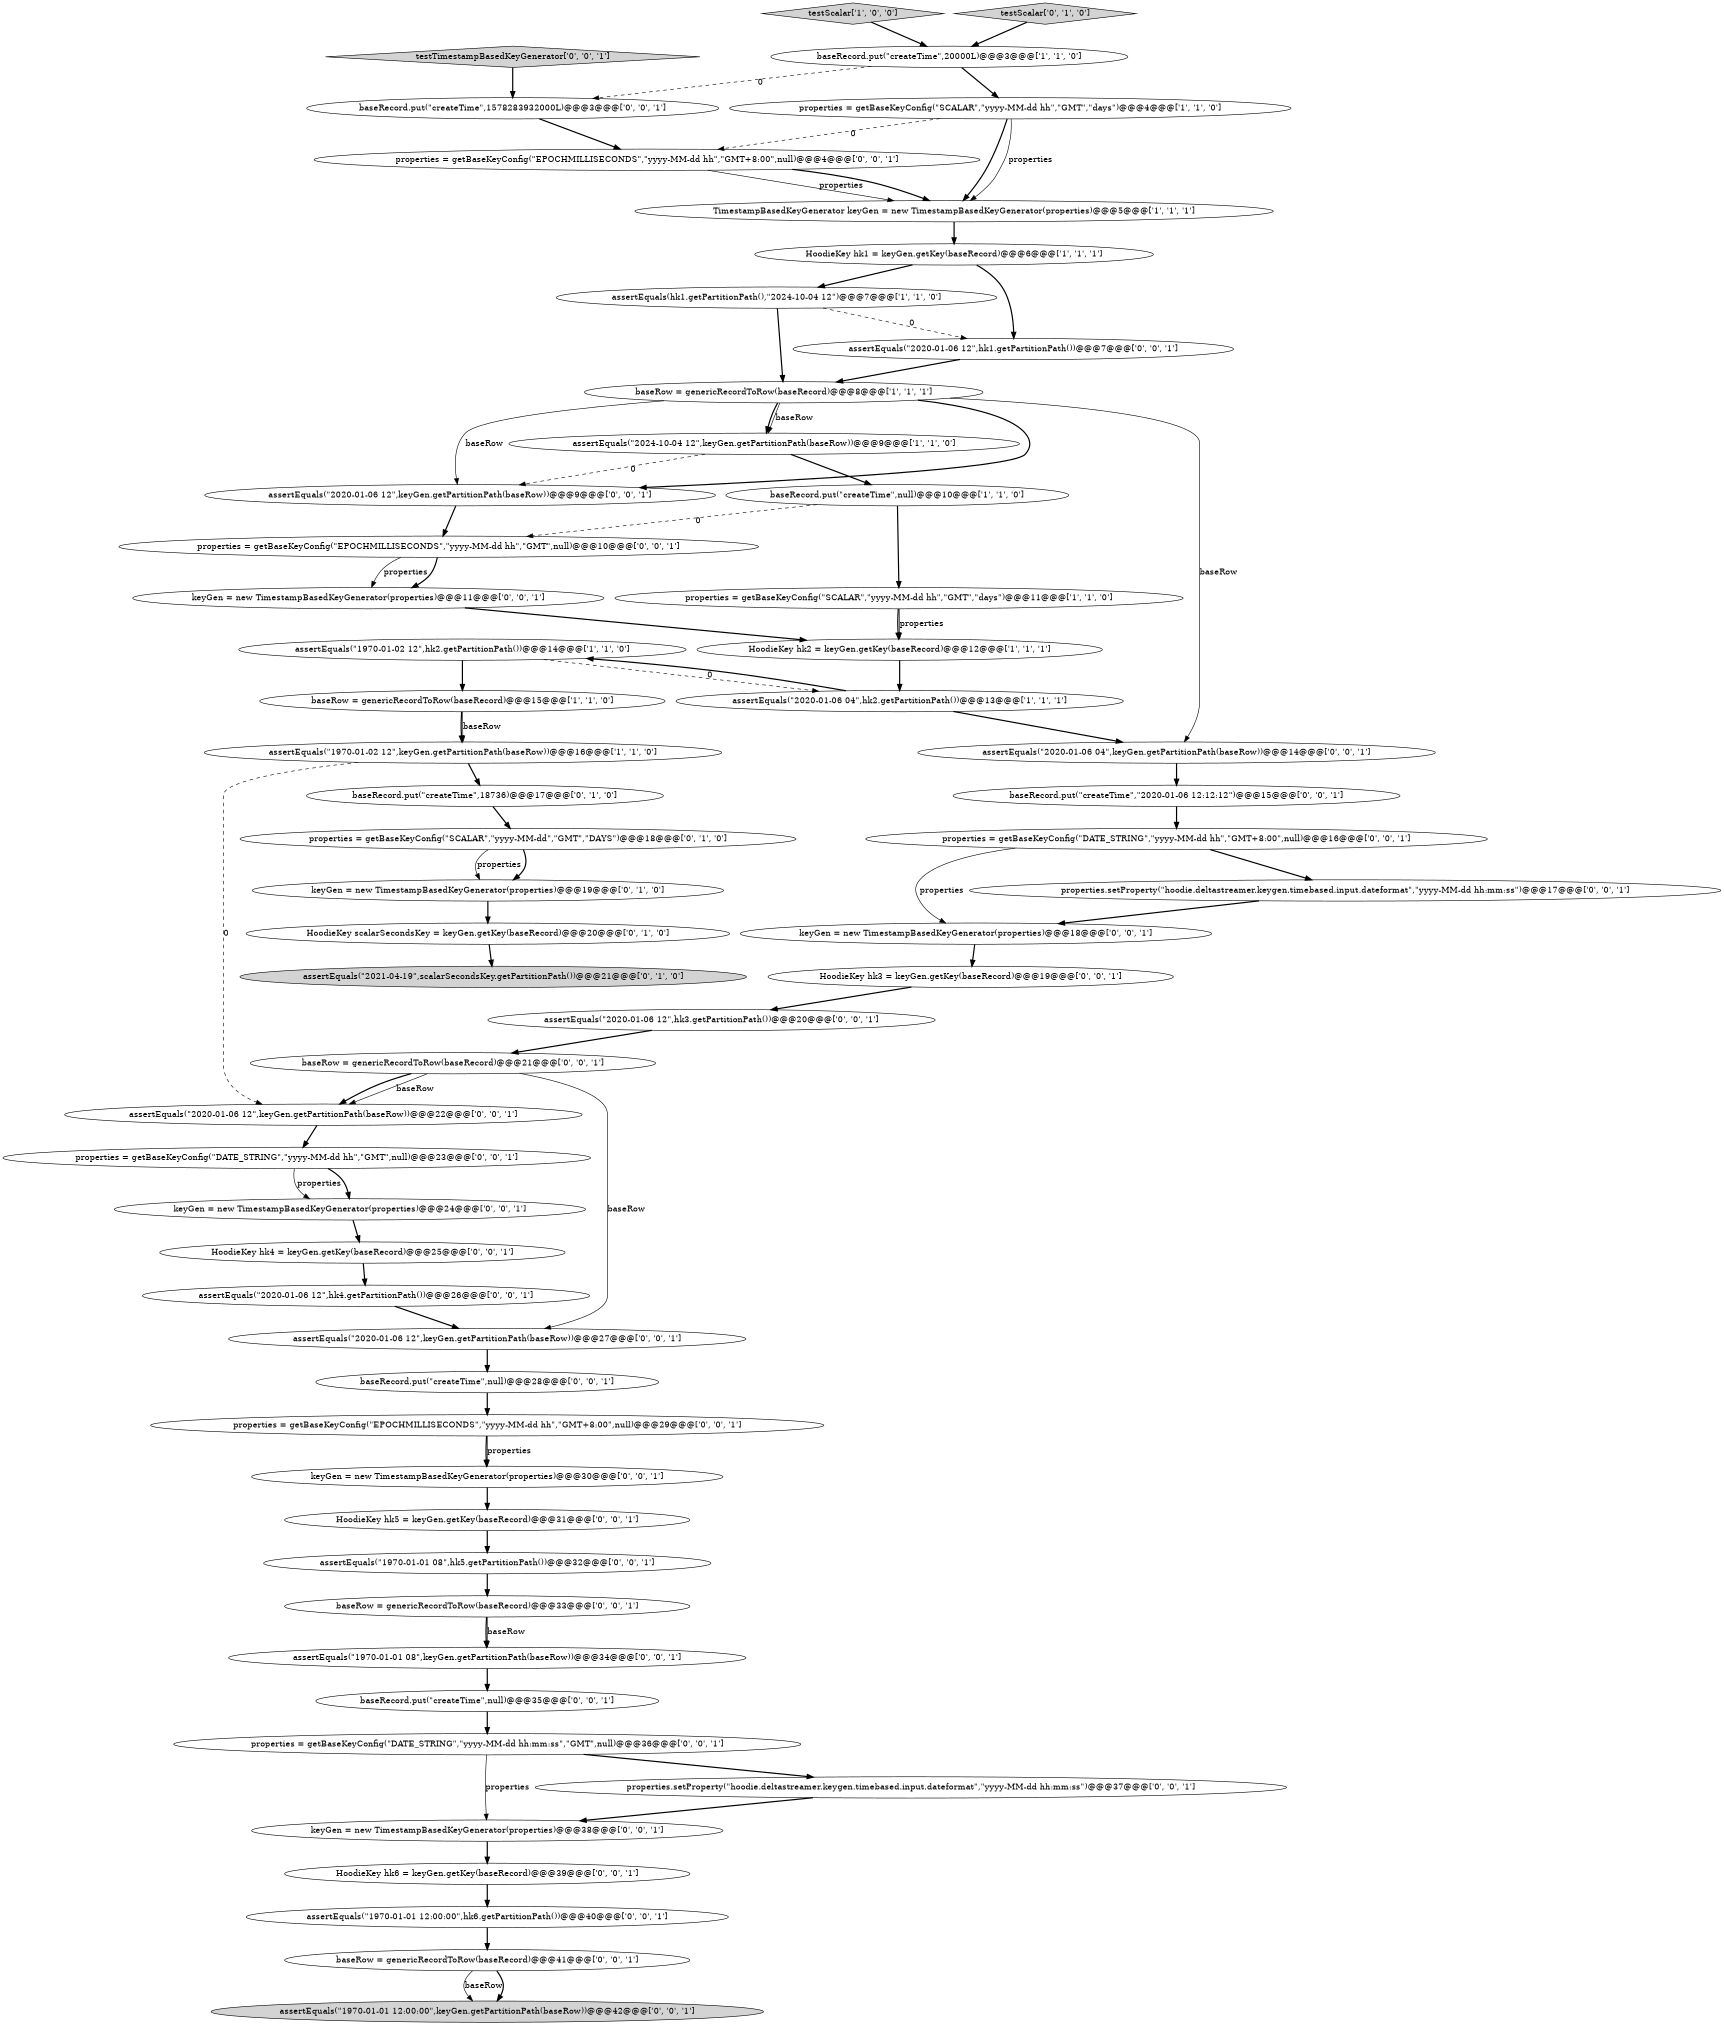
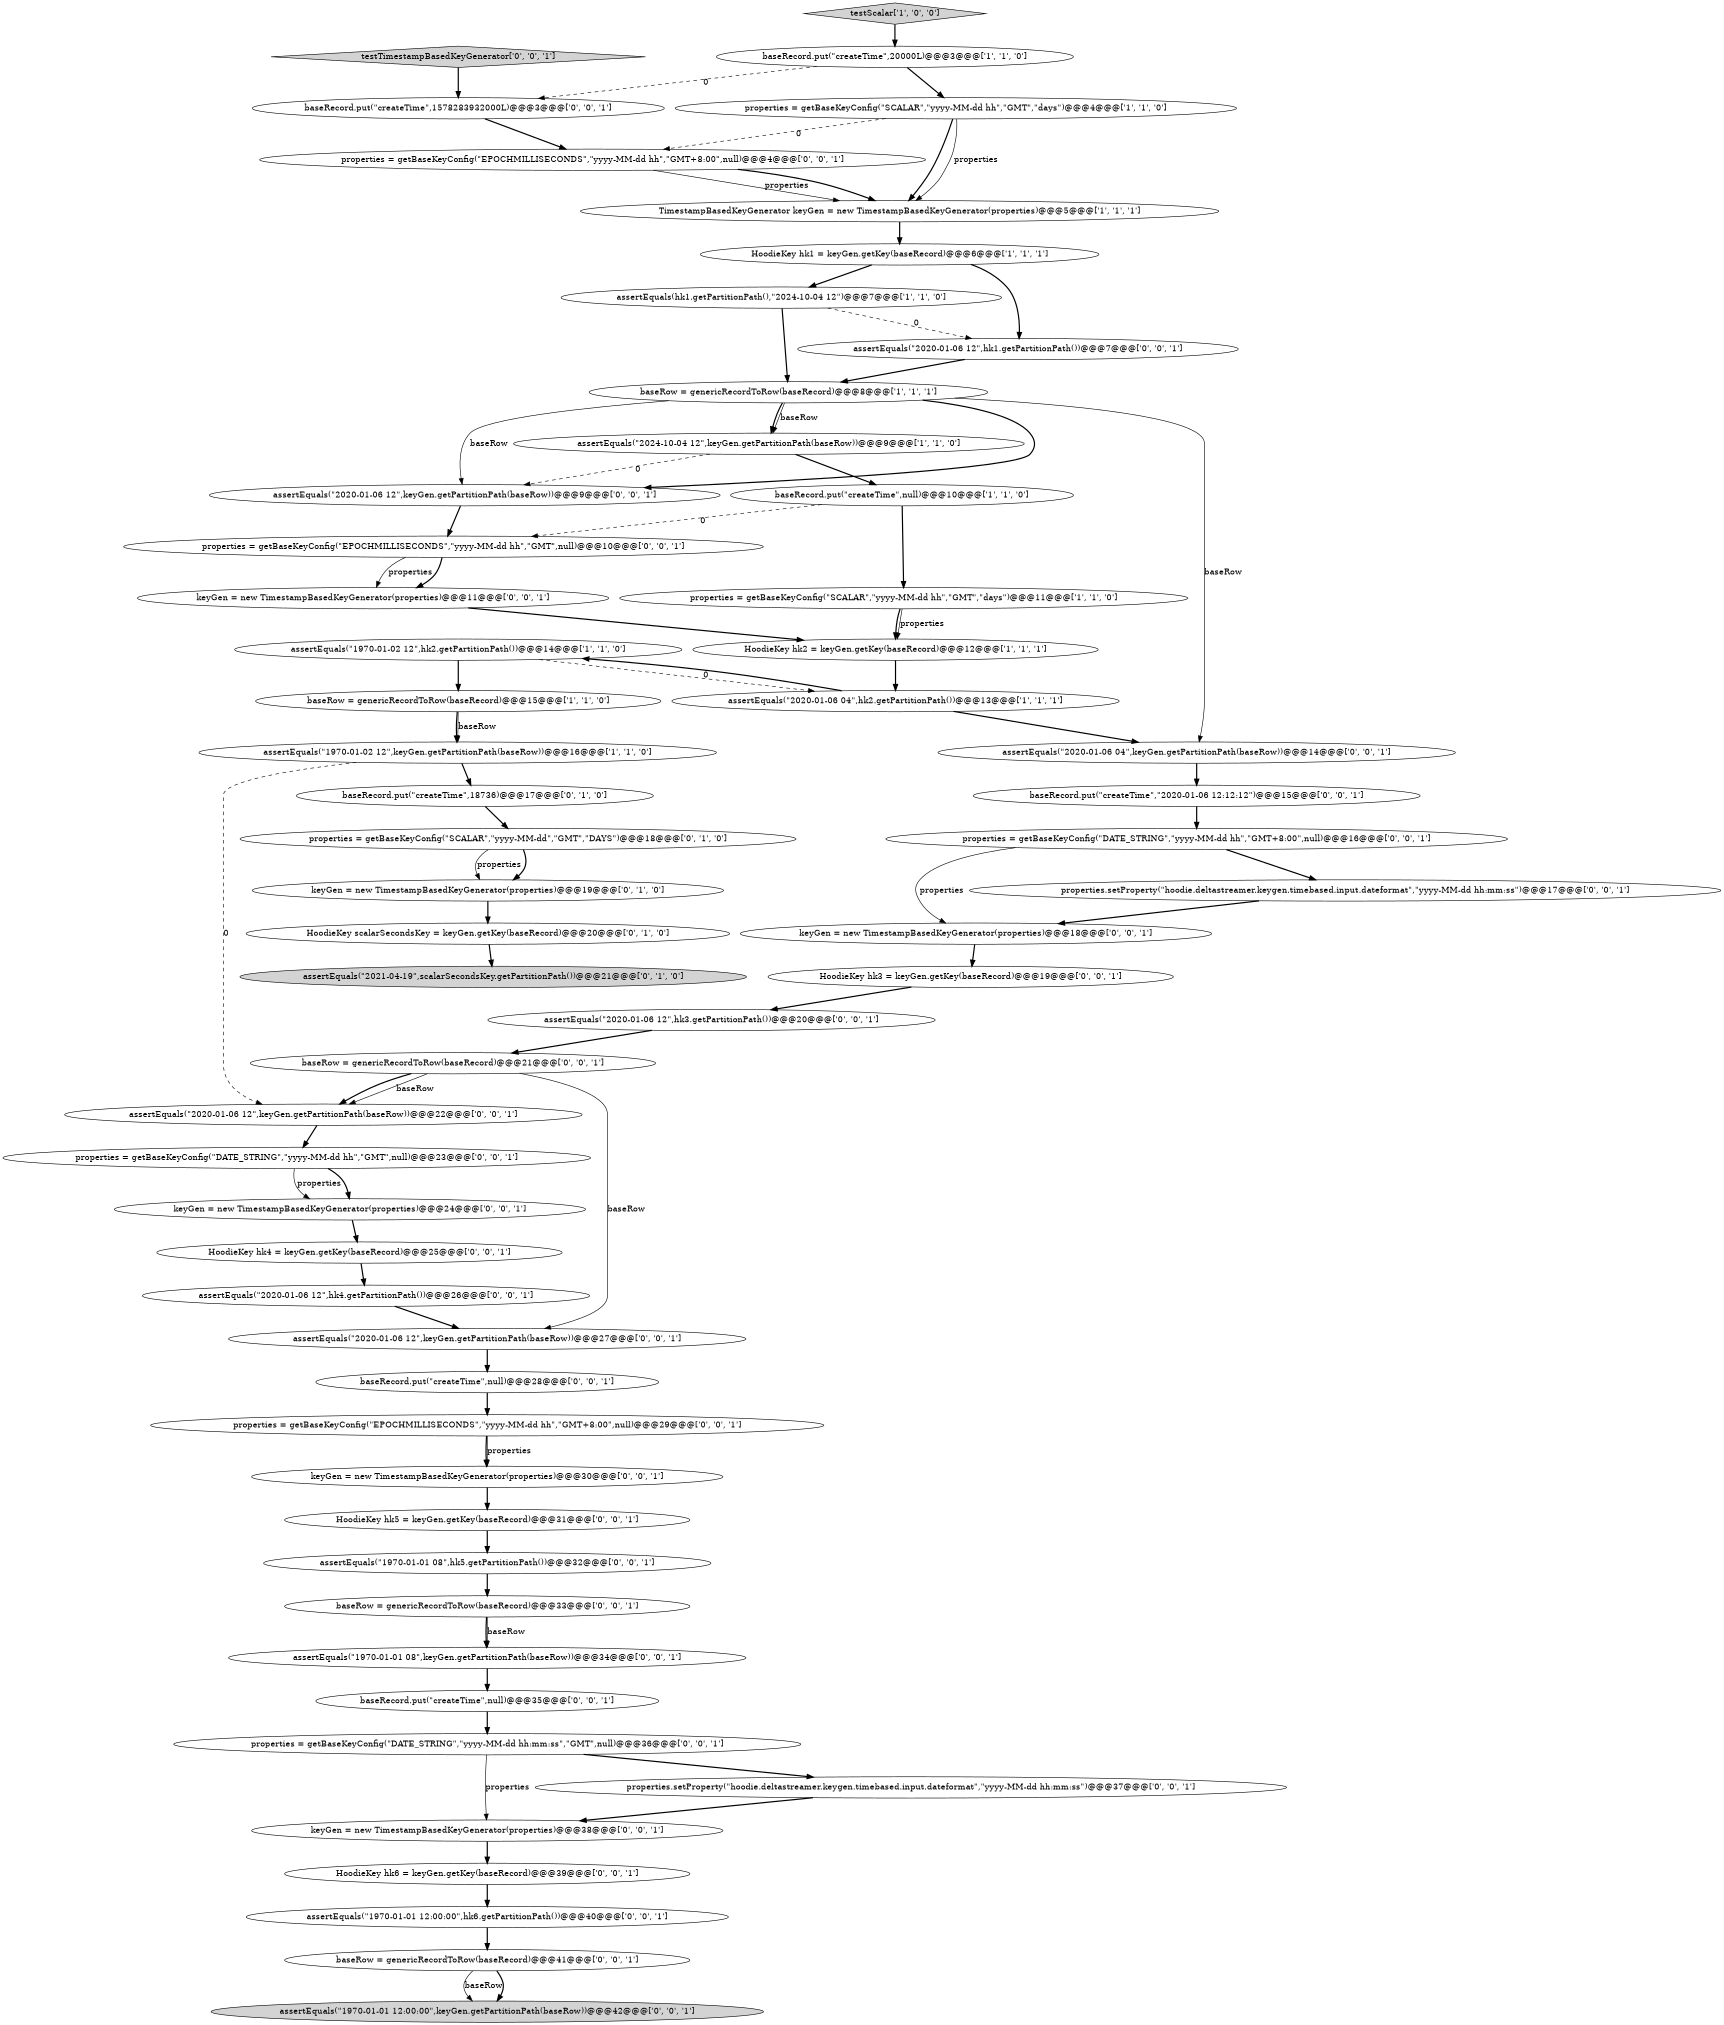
node "testScalar['0', '1', '0']": removed
